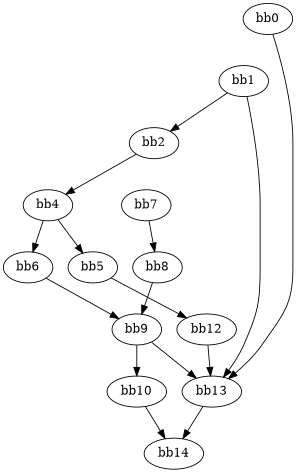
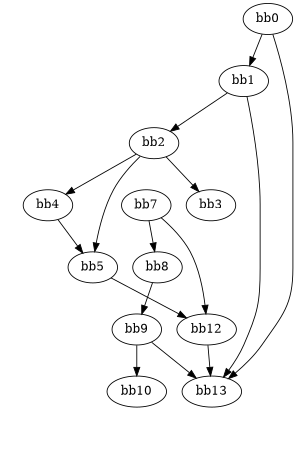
edge "bb0" -> "bb1": added
edge "bb2" -> "bb5": added
node "bb3": added
edge "bb7" -> "bb12": added
node "bb6": removed
node "bb14": removed
